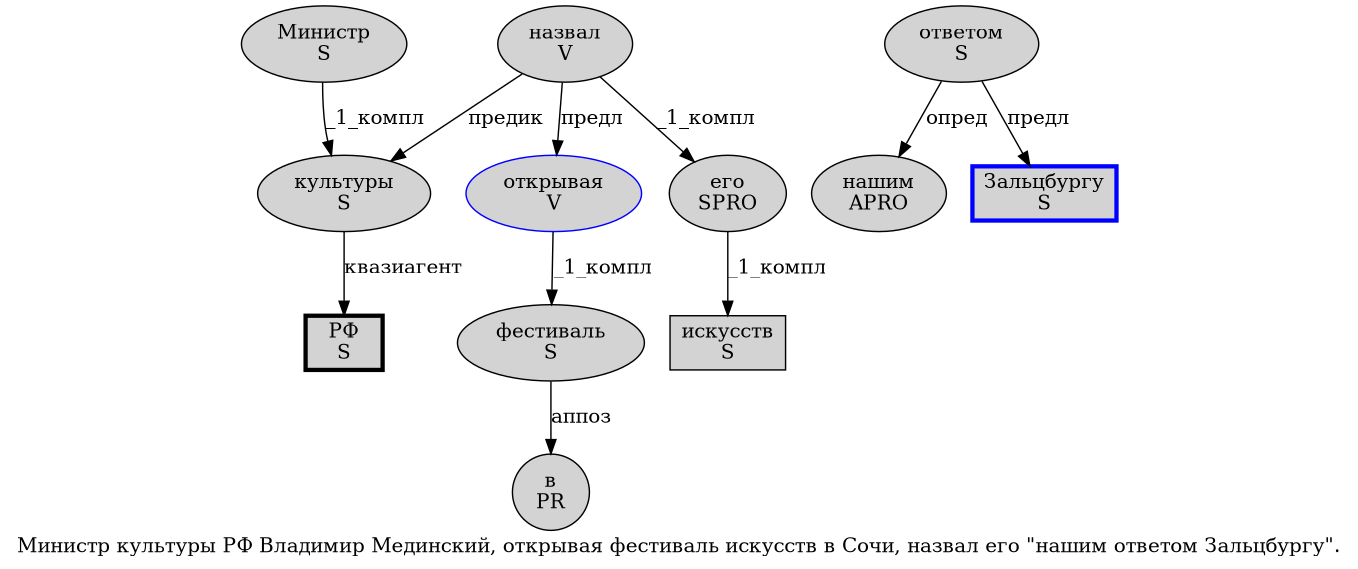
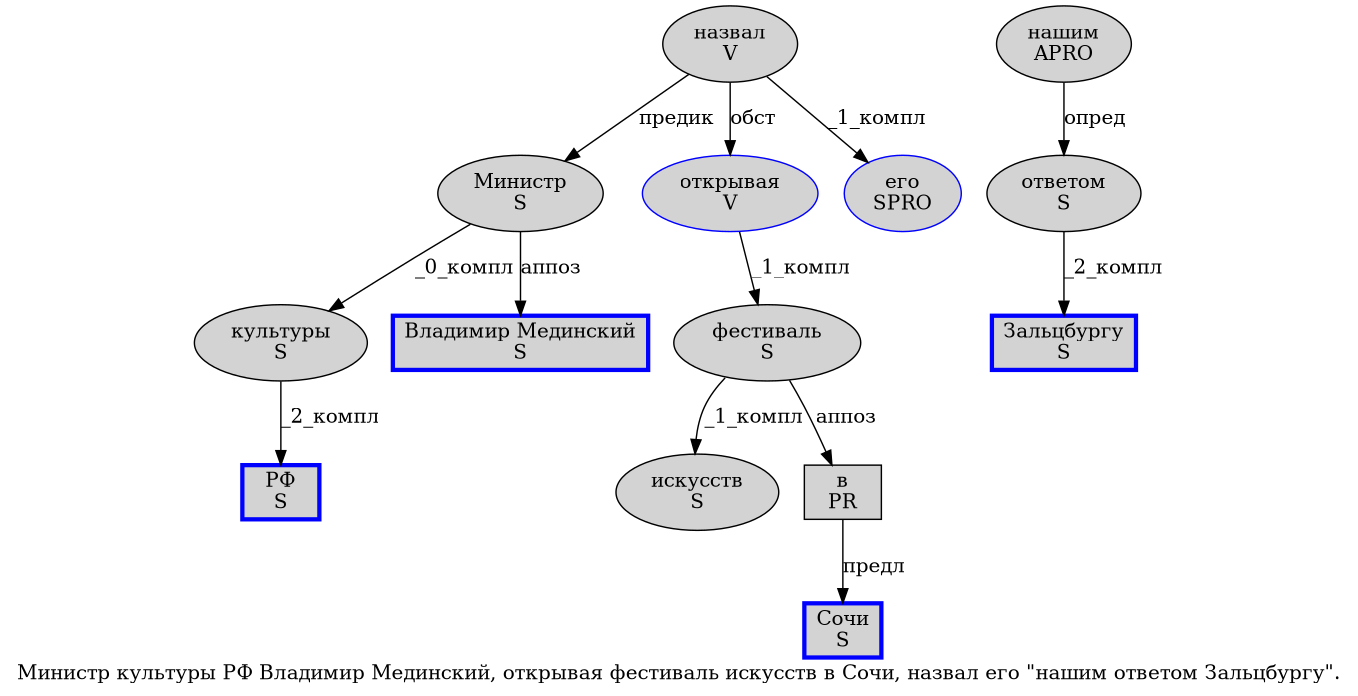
edge "ответом S" -> "нашим APRO": reversed
edge "назвал V" -> "культуры S": now "назвал V" -> "Министр S"
edge "Министр S" -> "культуры S": label "_1_компл" -> "_0_компл"
edge "назвал V" -> "открывая V": label "предл" -> "обст"
edge "ответом S" -> "Зальцбургу S": label "предл" -> "_2_компл"
node "его SPRO": color black -> blue
edge "его SPRO" -> "искусств S": now "фестиваль S" -> "искусств S"
edge "культуры S" -> "РФ S": label "квазиагент" -> "_2_компл"
node "РФ S": color black -> blue
node "Владимир Мединский S": added
node "искусств S": shape box -> ellipse
node "в PR": shape ellipse -> box
node "Сочи S": added
